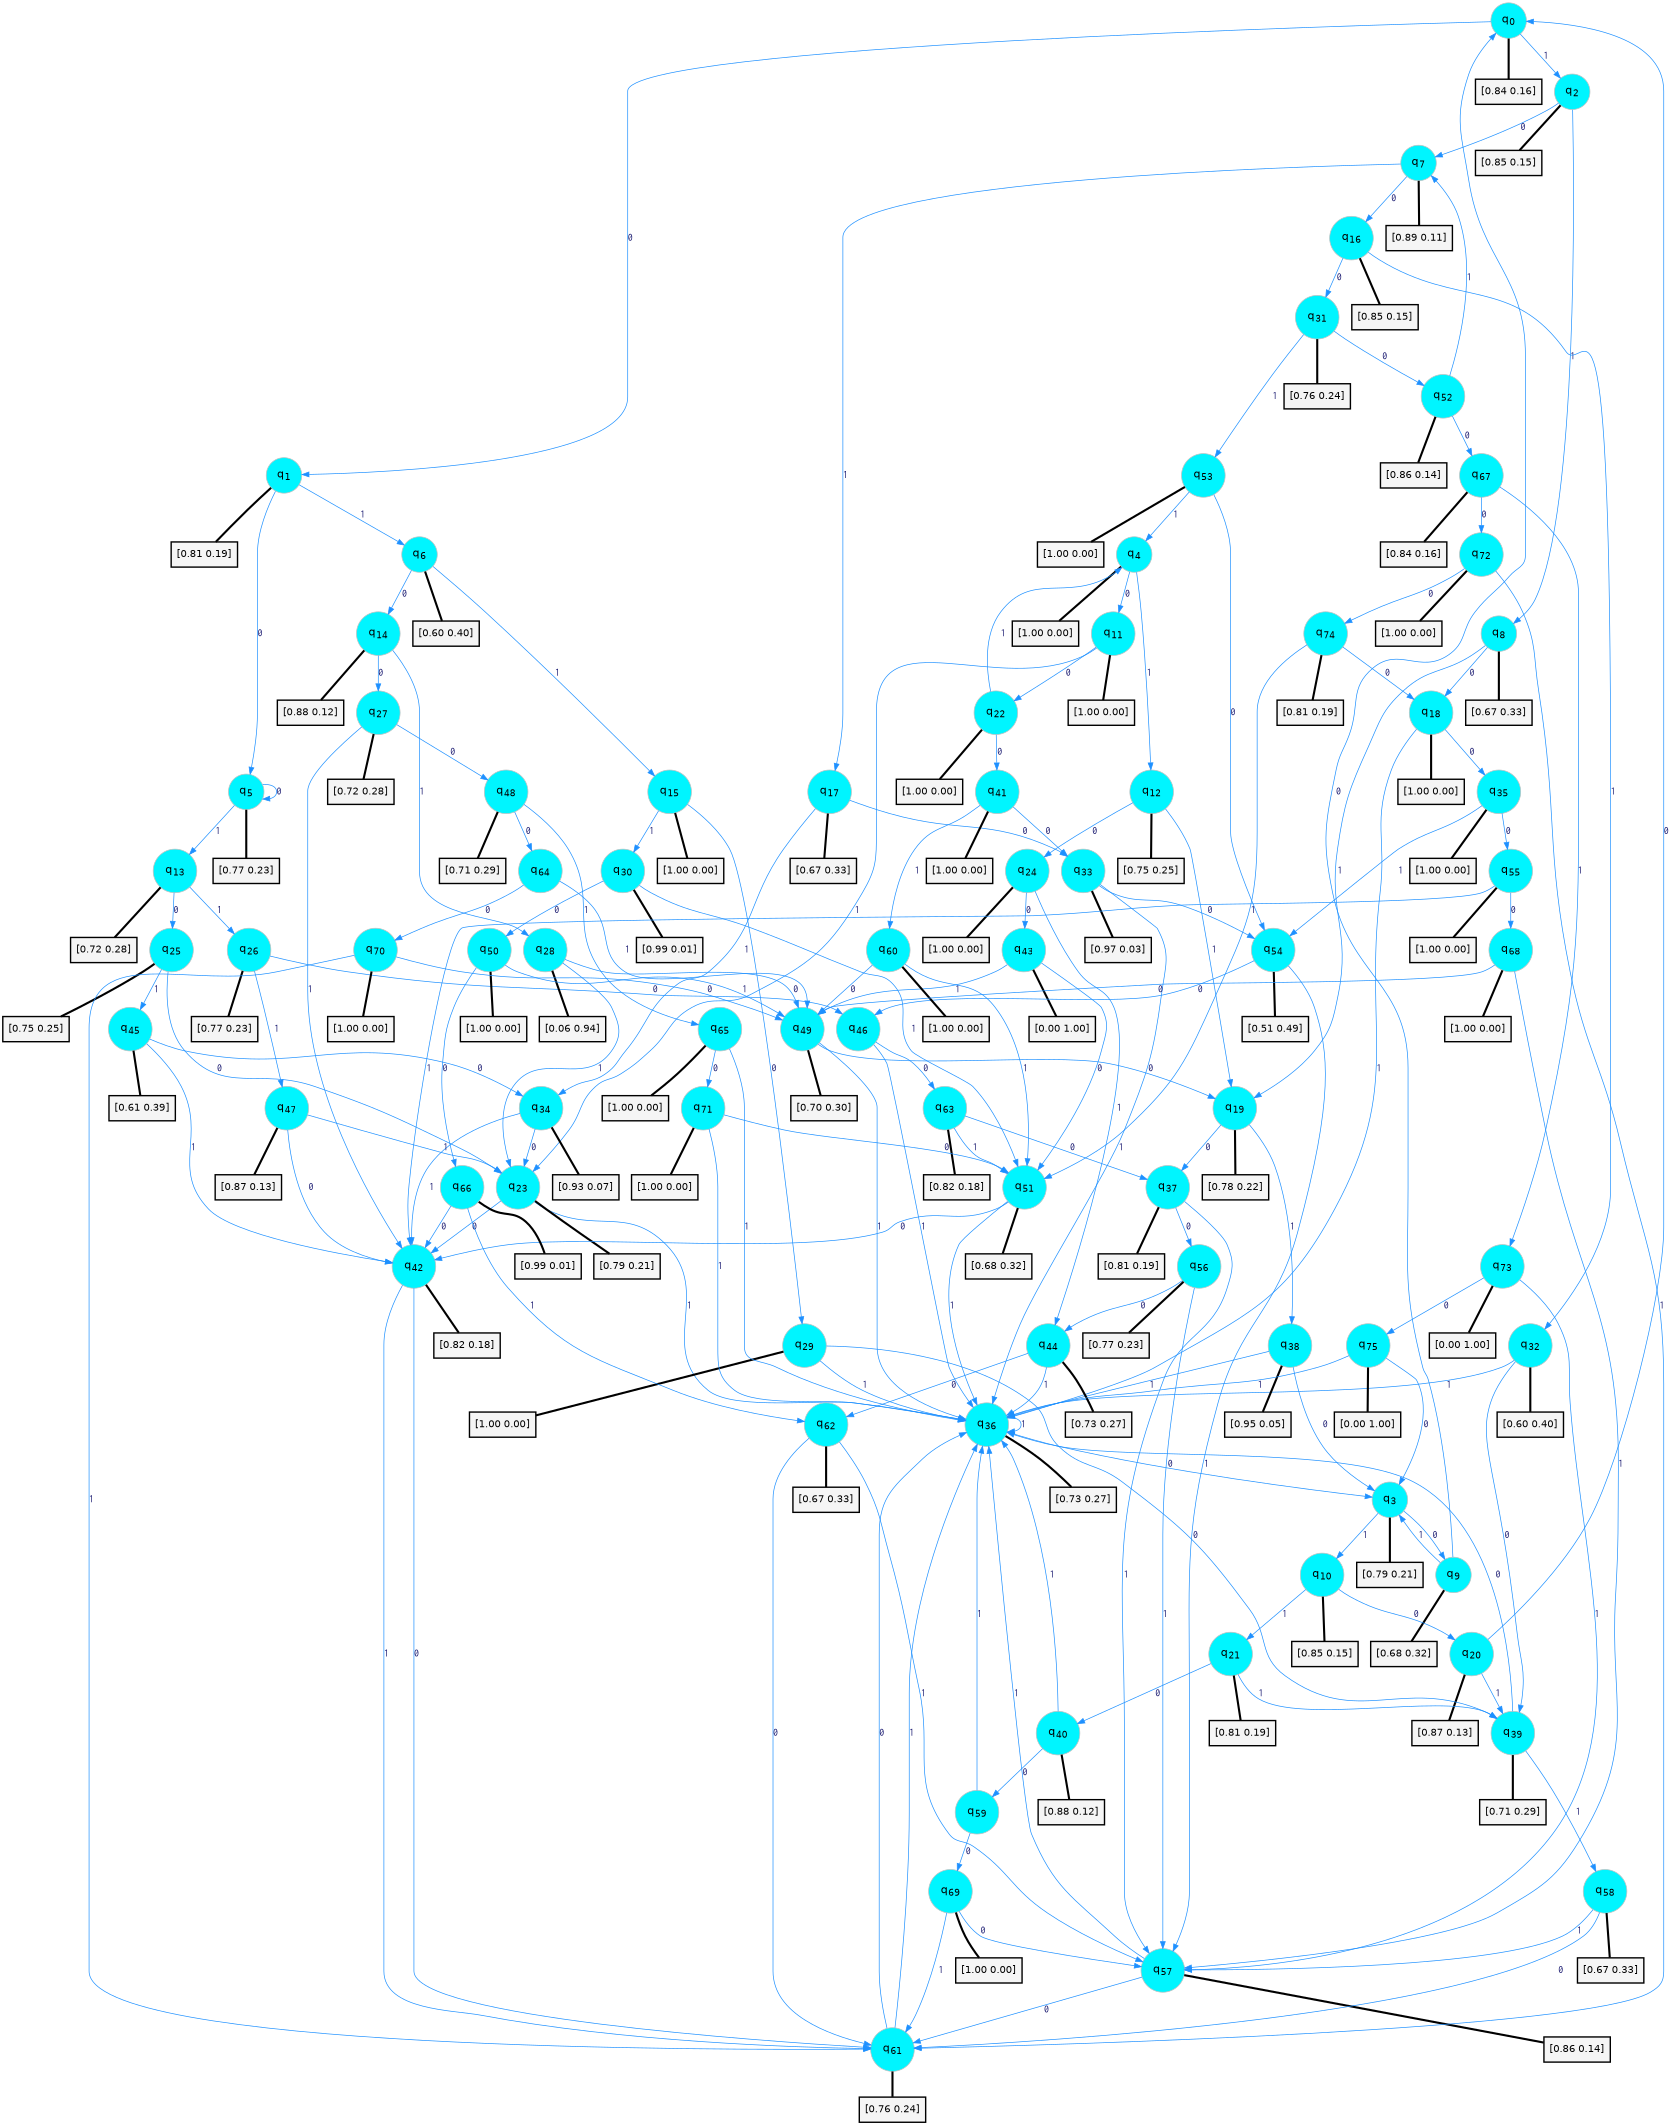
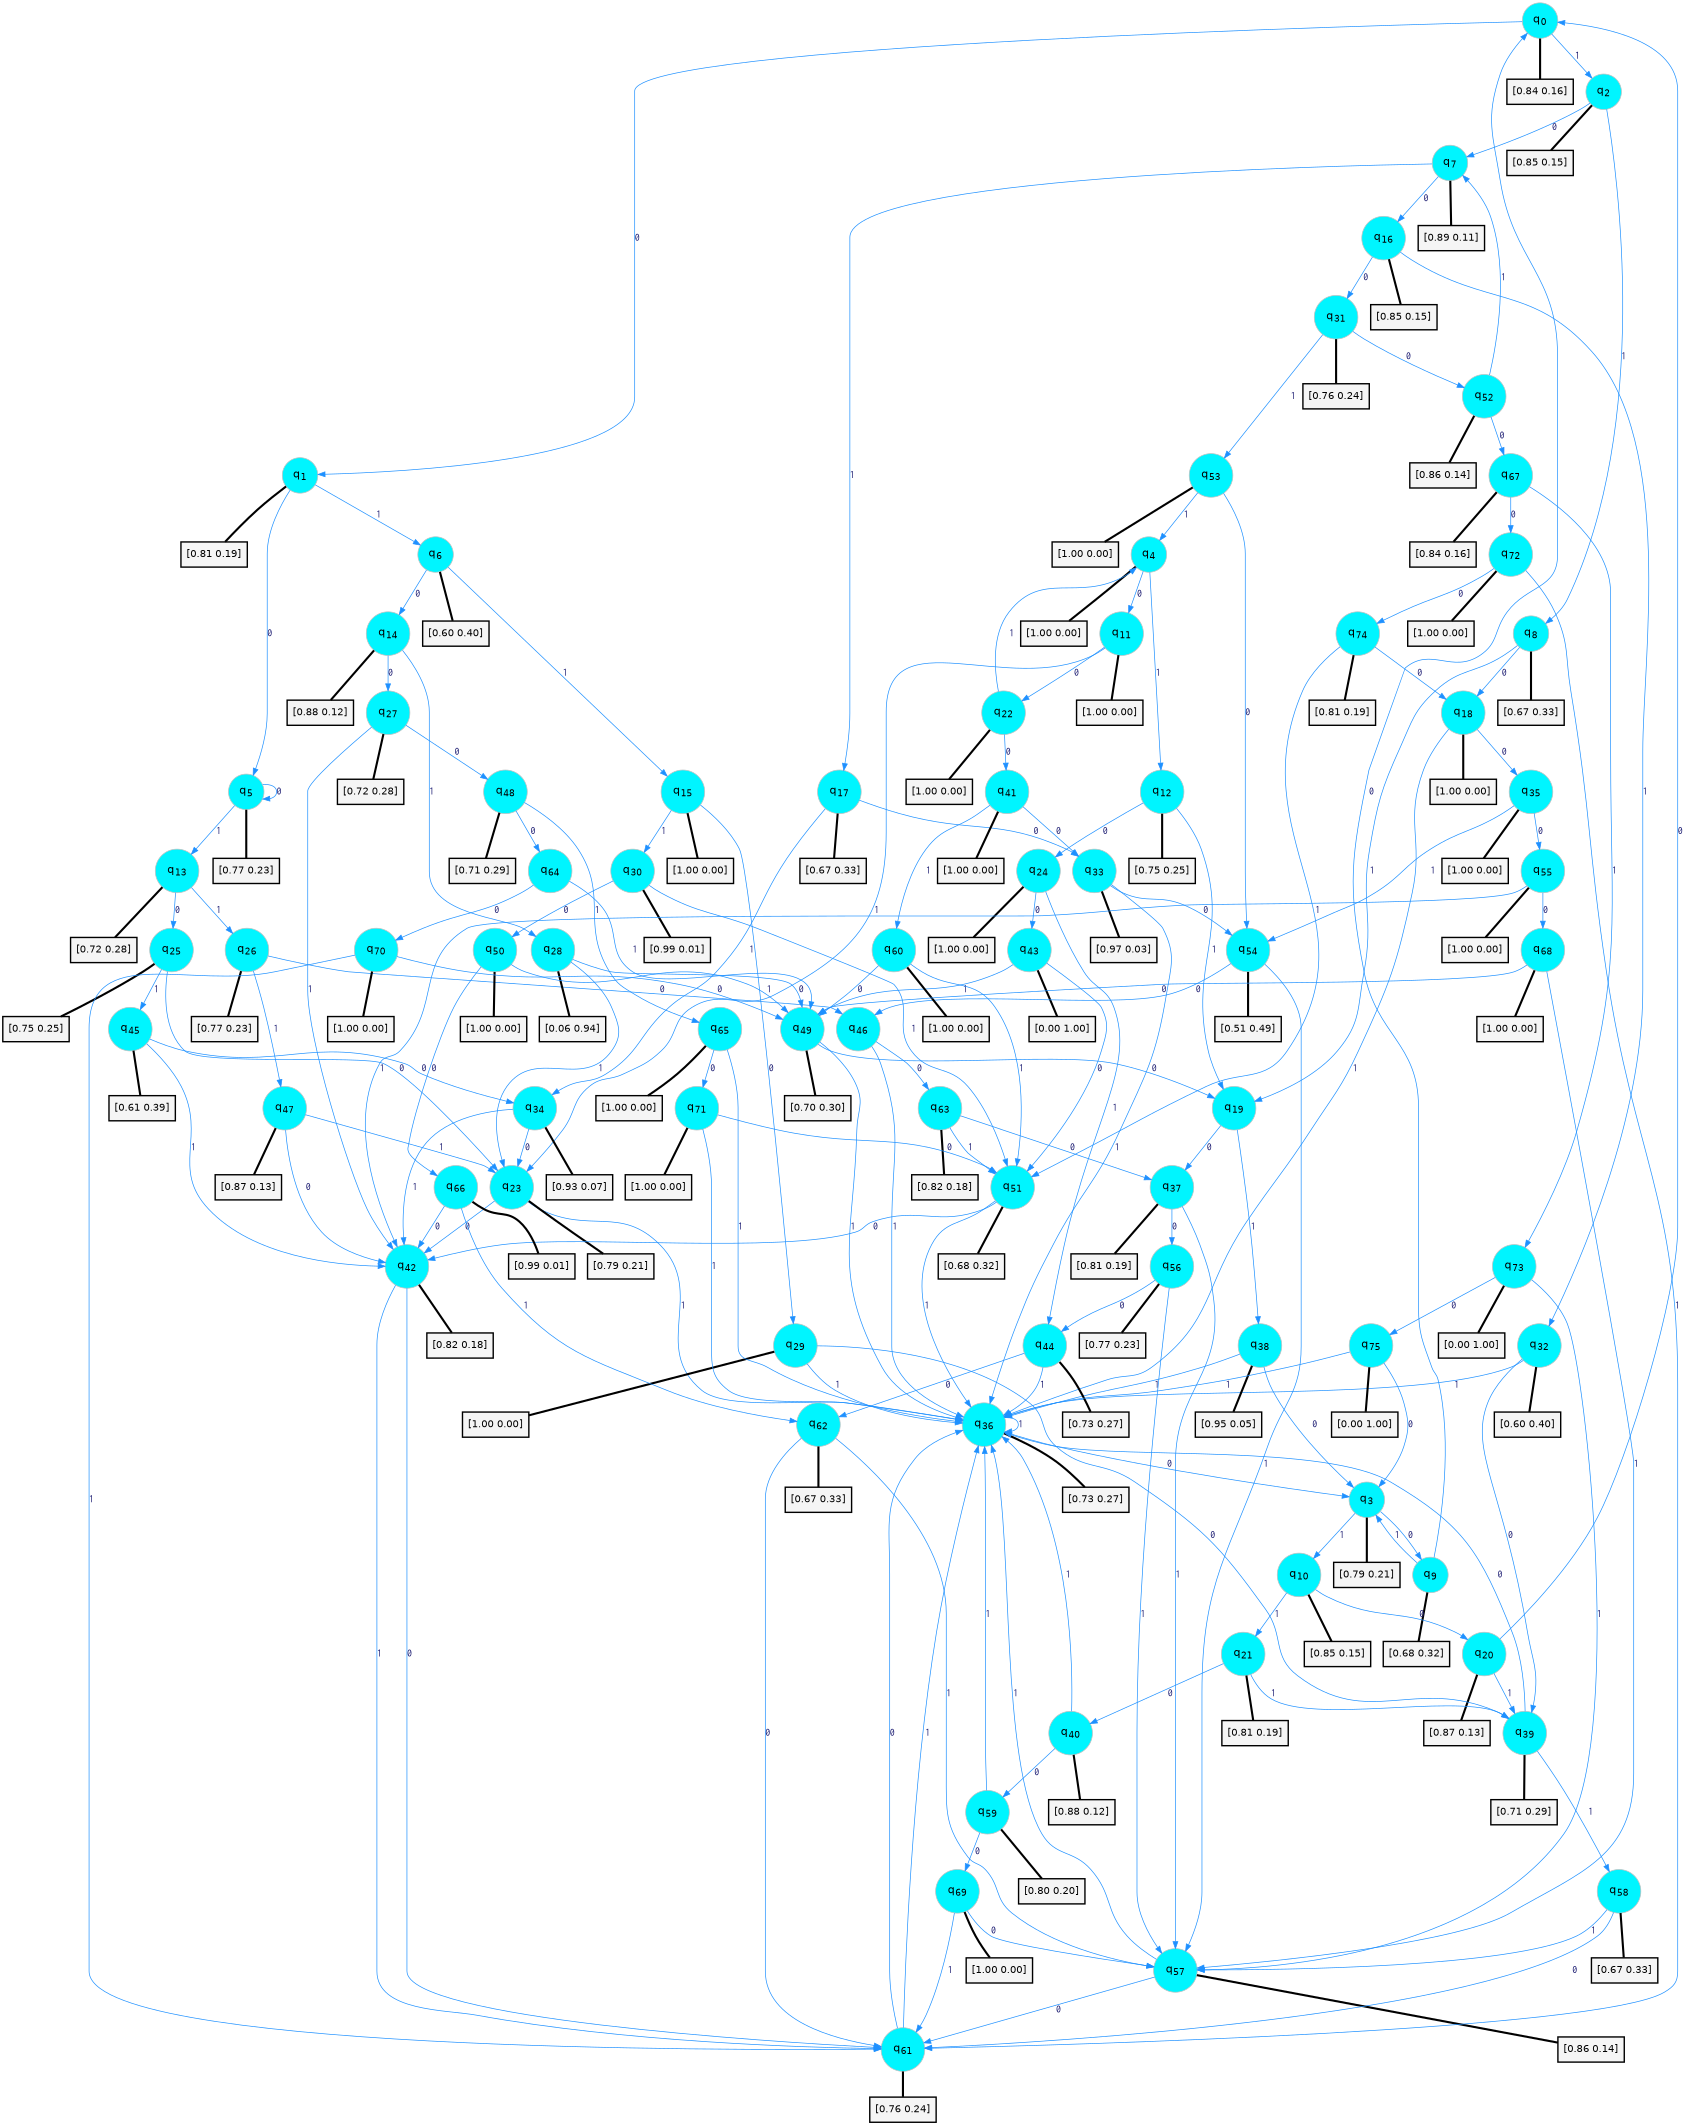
node "[0.78 0.22]": removed
node "[0.80 0.20]": added
